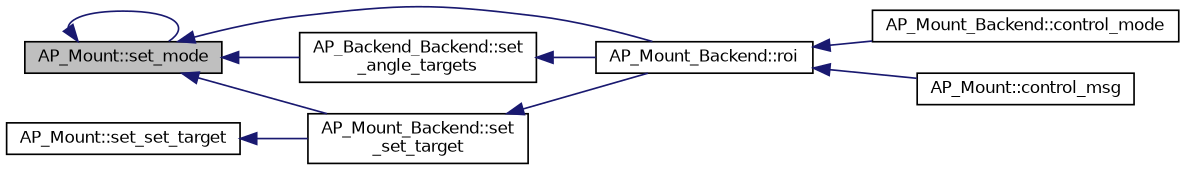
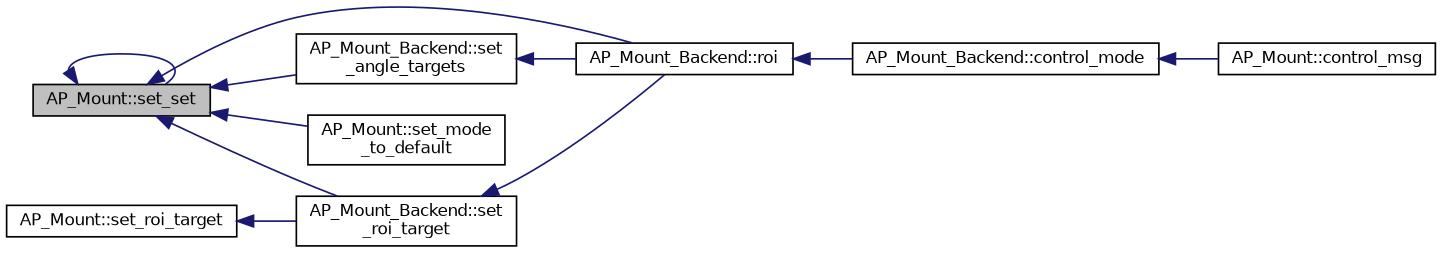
node "AP_Mount::set_mode": label "AP_Mount::set_mode" -> "AP_Mount::set_set"
node "AP_Backend_Backend::set _angle_targets": label "AP_Backend_Backend::set _angle_targets" -> "AP_Mount_Backend::set _angle_targets"
edge "AP_Mount::control_msg" -> "AP_Mount_Backend::roi": now "AP_Mount::control_msg" -> "AP_Mount_Backend::control_mode"
node "AP_Mount::set_set_target": label "AP_Mount::set_set_target" -> "AP_Mount::set_roi_target"
node "AP_Mount_Backend::set _set_target": label "AP_Mount_Backend::set _set_target" -> "AP_Mount_Backend::set _roi_target"
node "AP_Mount::set_mode _to_default": added
